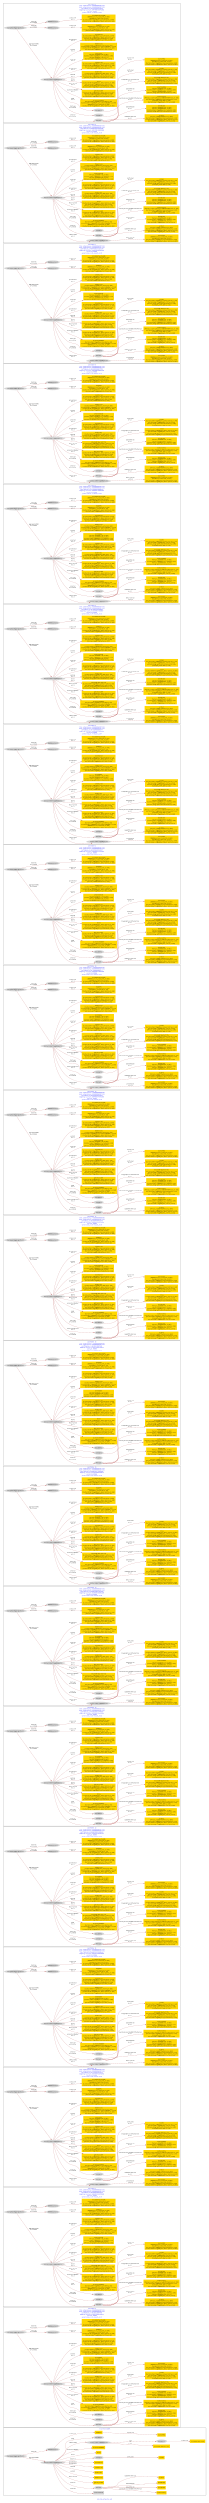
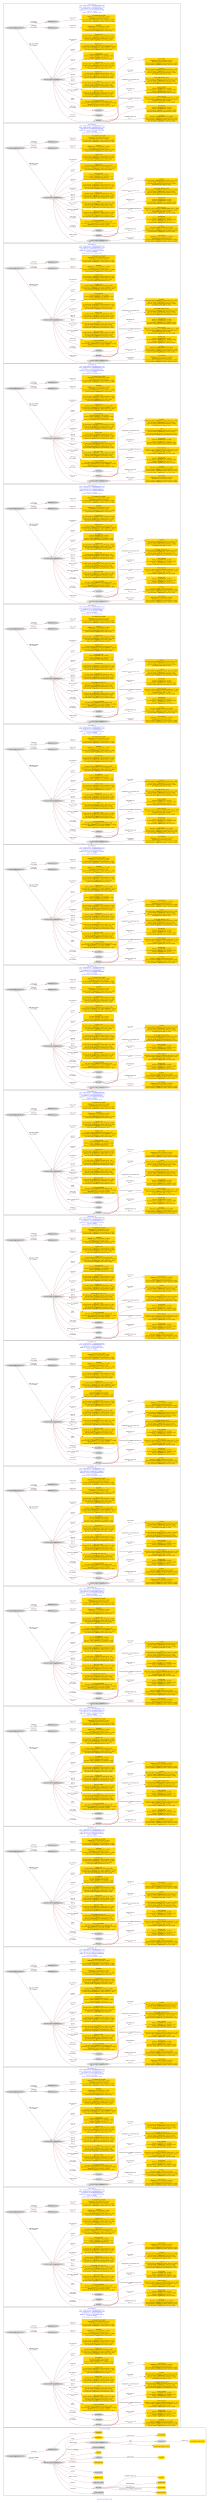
edge "imageURL" -> "sourceURL": now "Document2" -> "sourceURL"
node "Document2": fillcolor lightgray -> gold
node "accessionNumber": fillcolor gold -> lightgray
node "creditLine": removed
node "materials": fillcolor gold -> lightgray
node "galleryLabel": fillcolor gold -> lightgray
